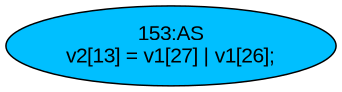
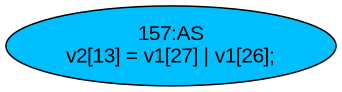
node "153:AS v2[13] = v1[27] | v1[26];": label "153:AS v2[13] = v1[27] | v1[26];" -> "157:AS v2[13] = v1[27] | v1[26];"
